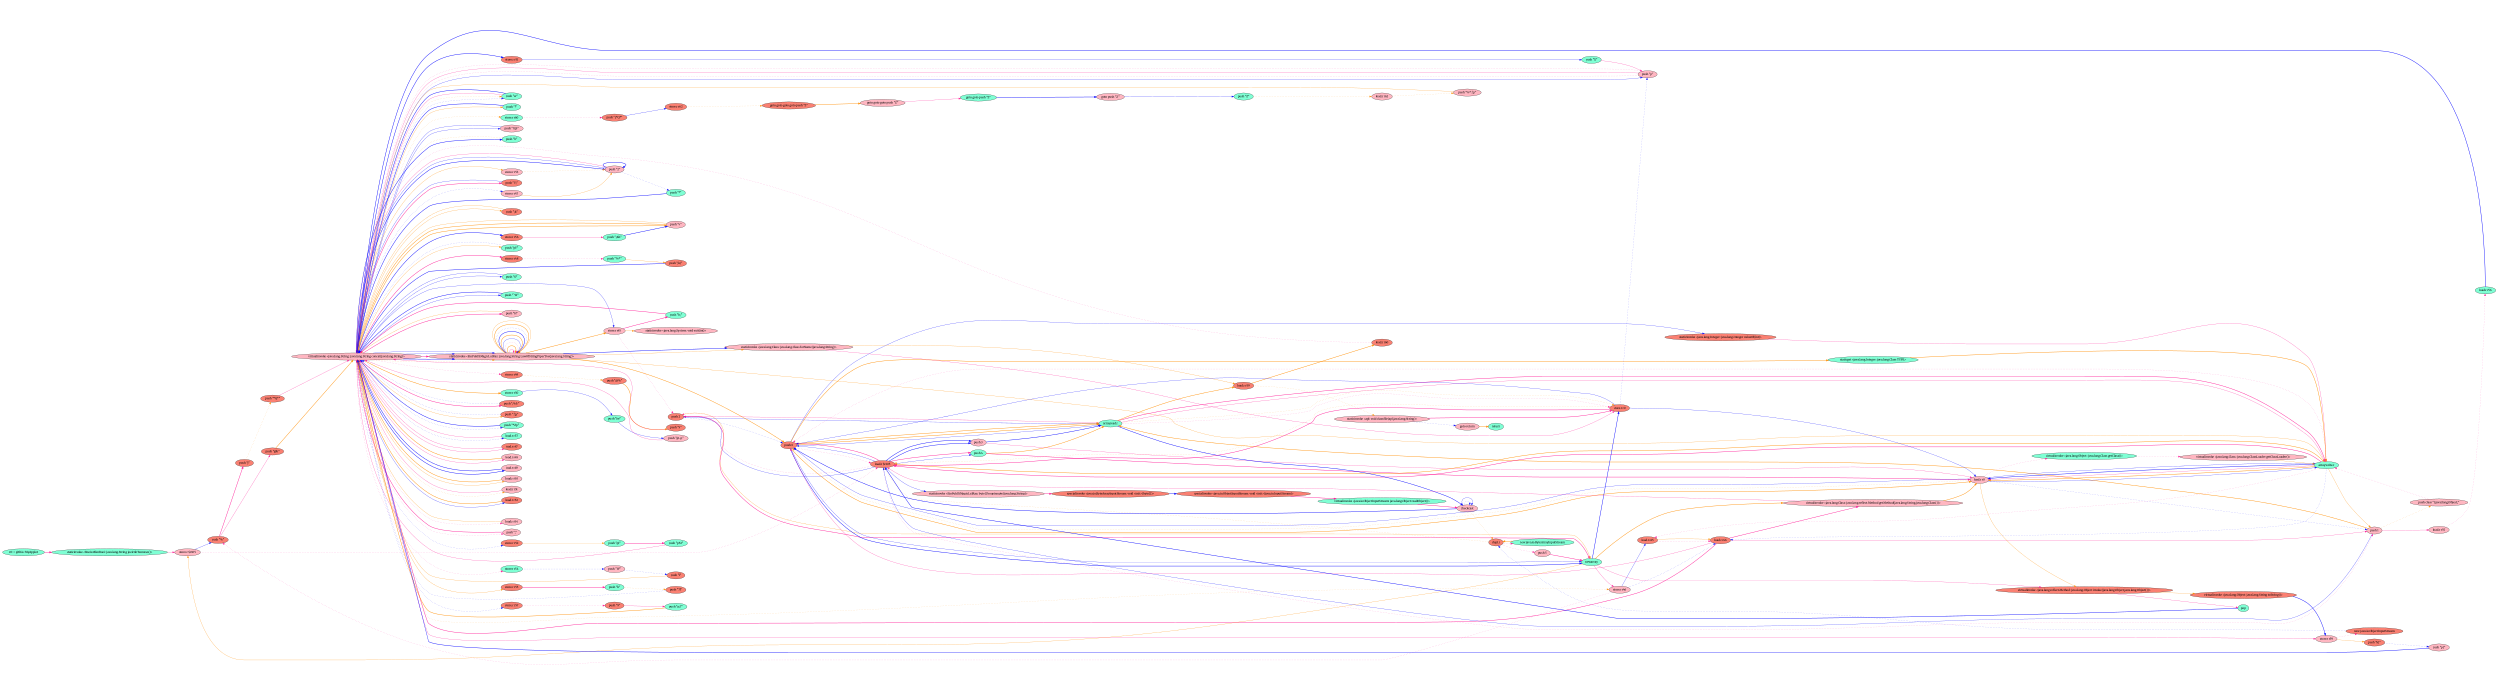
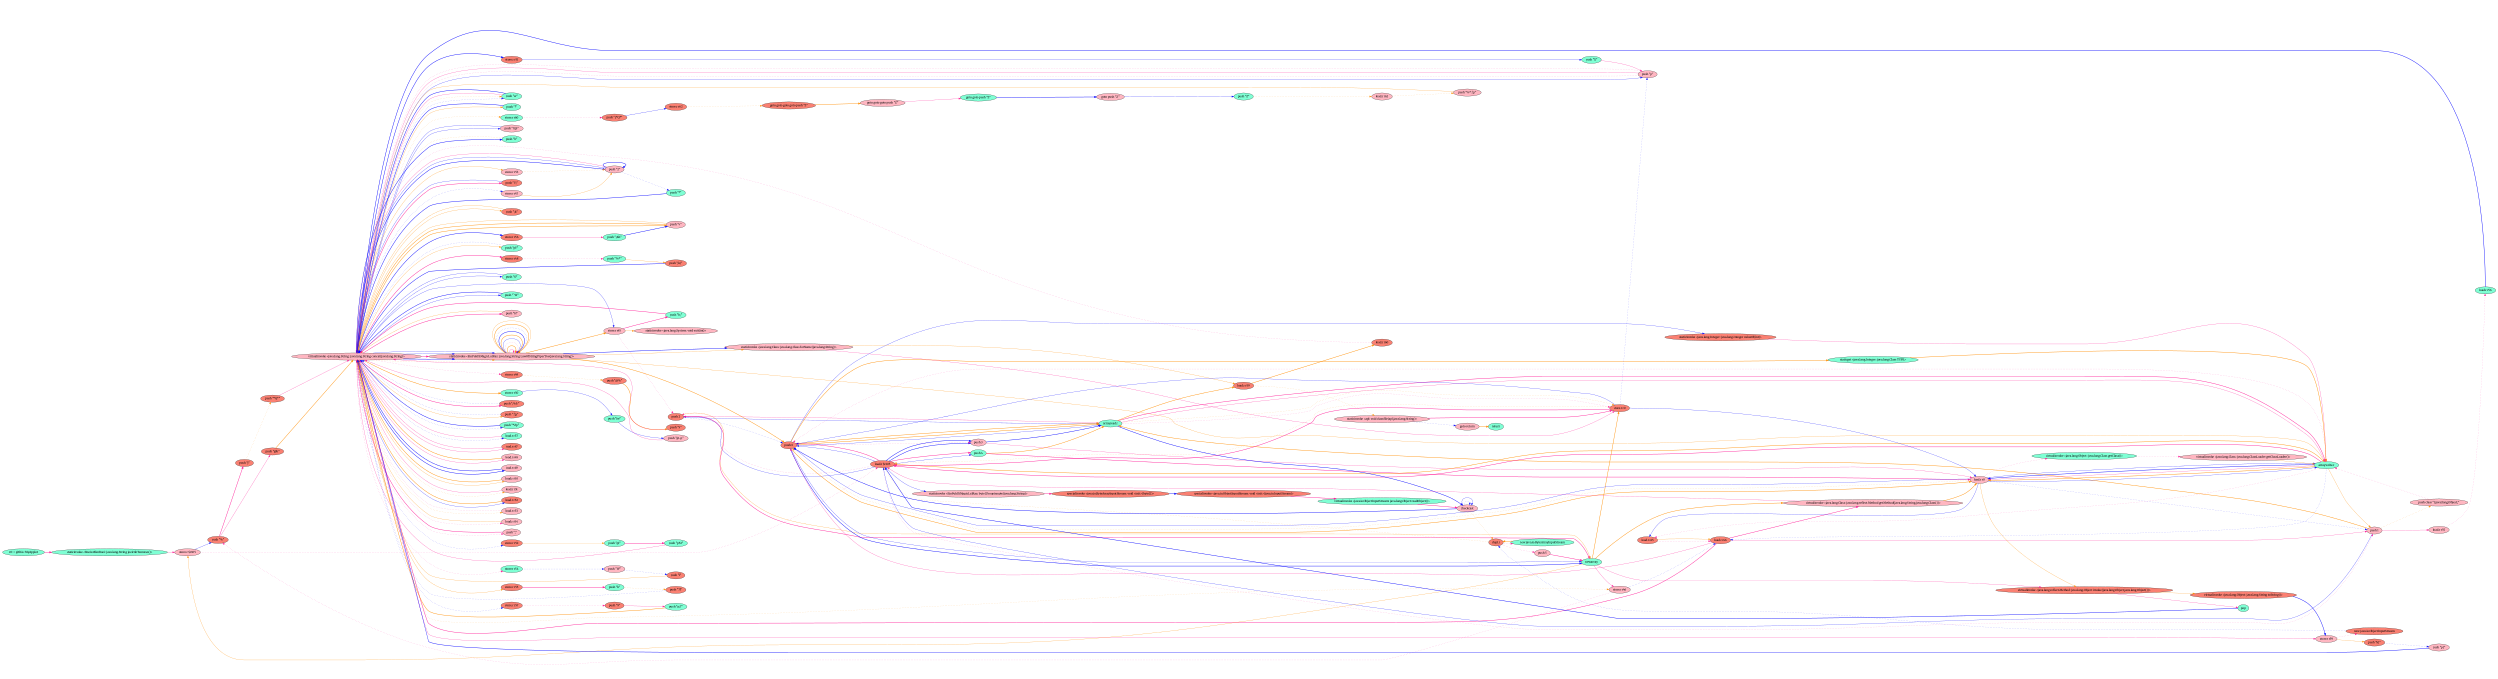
edge "push 0" -> "load.r $r105": now "push 0" -> "push 3"
edge "newarray" -> "store.r r0": color blue -> darkorange
node "load.r r53": added
edge "store.r r46" -> "load.r r45": now "load.r r0" -> "load.r r45"
